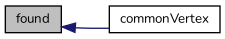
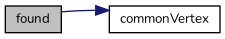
edge "commonVertex" -> "found": reversed
